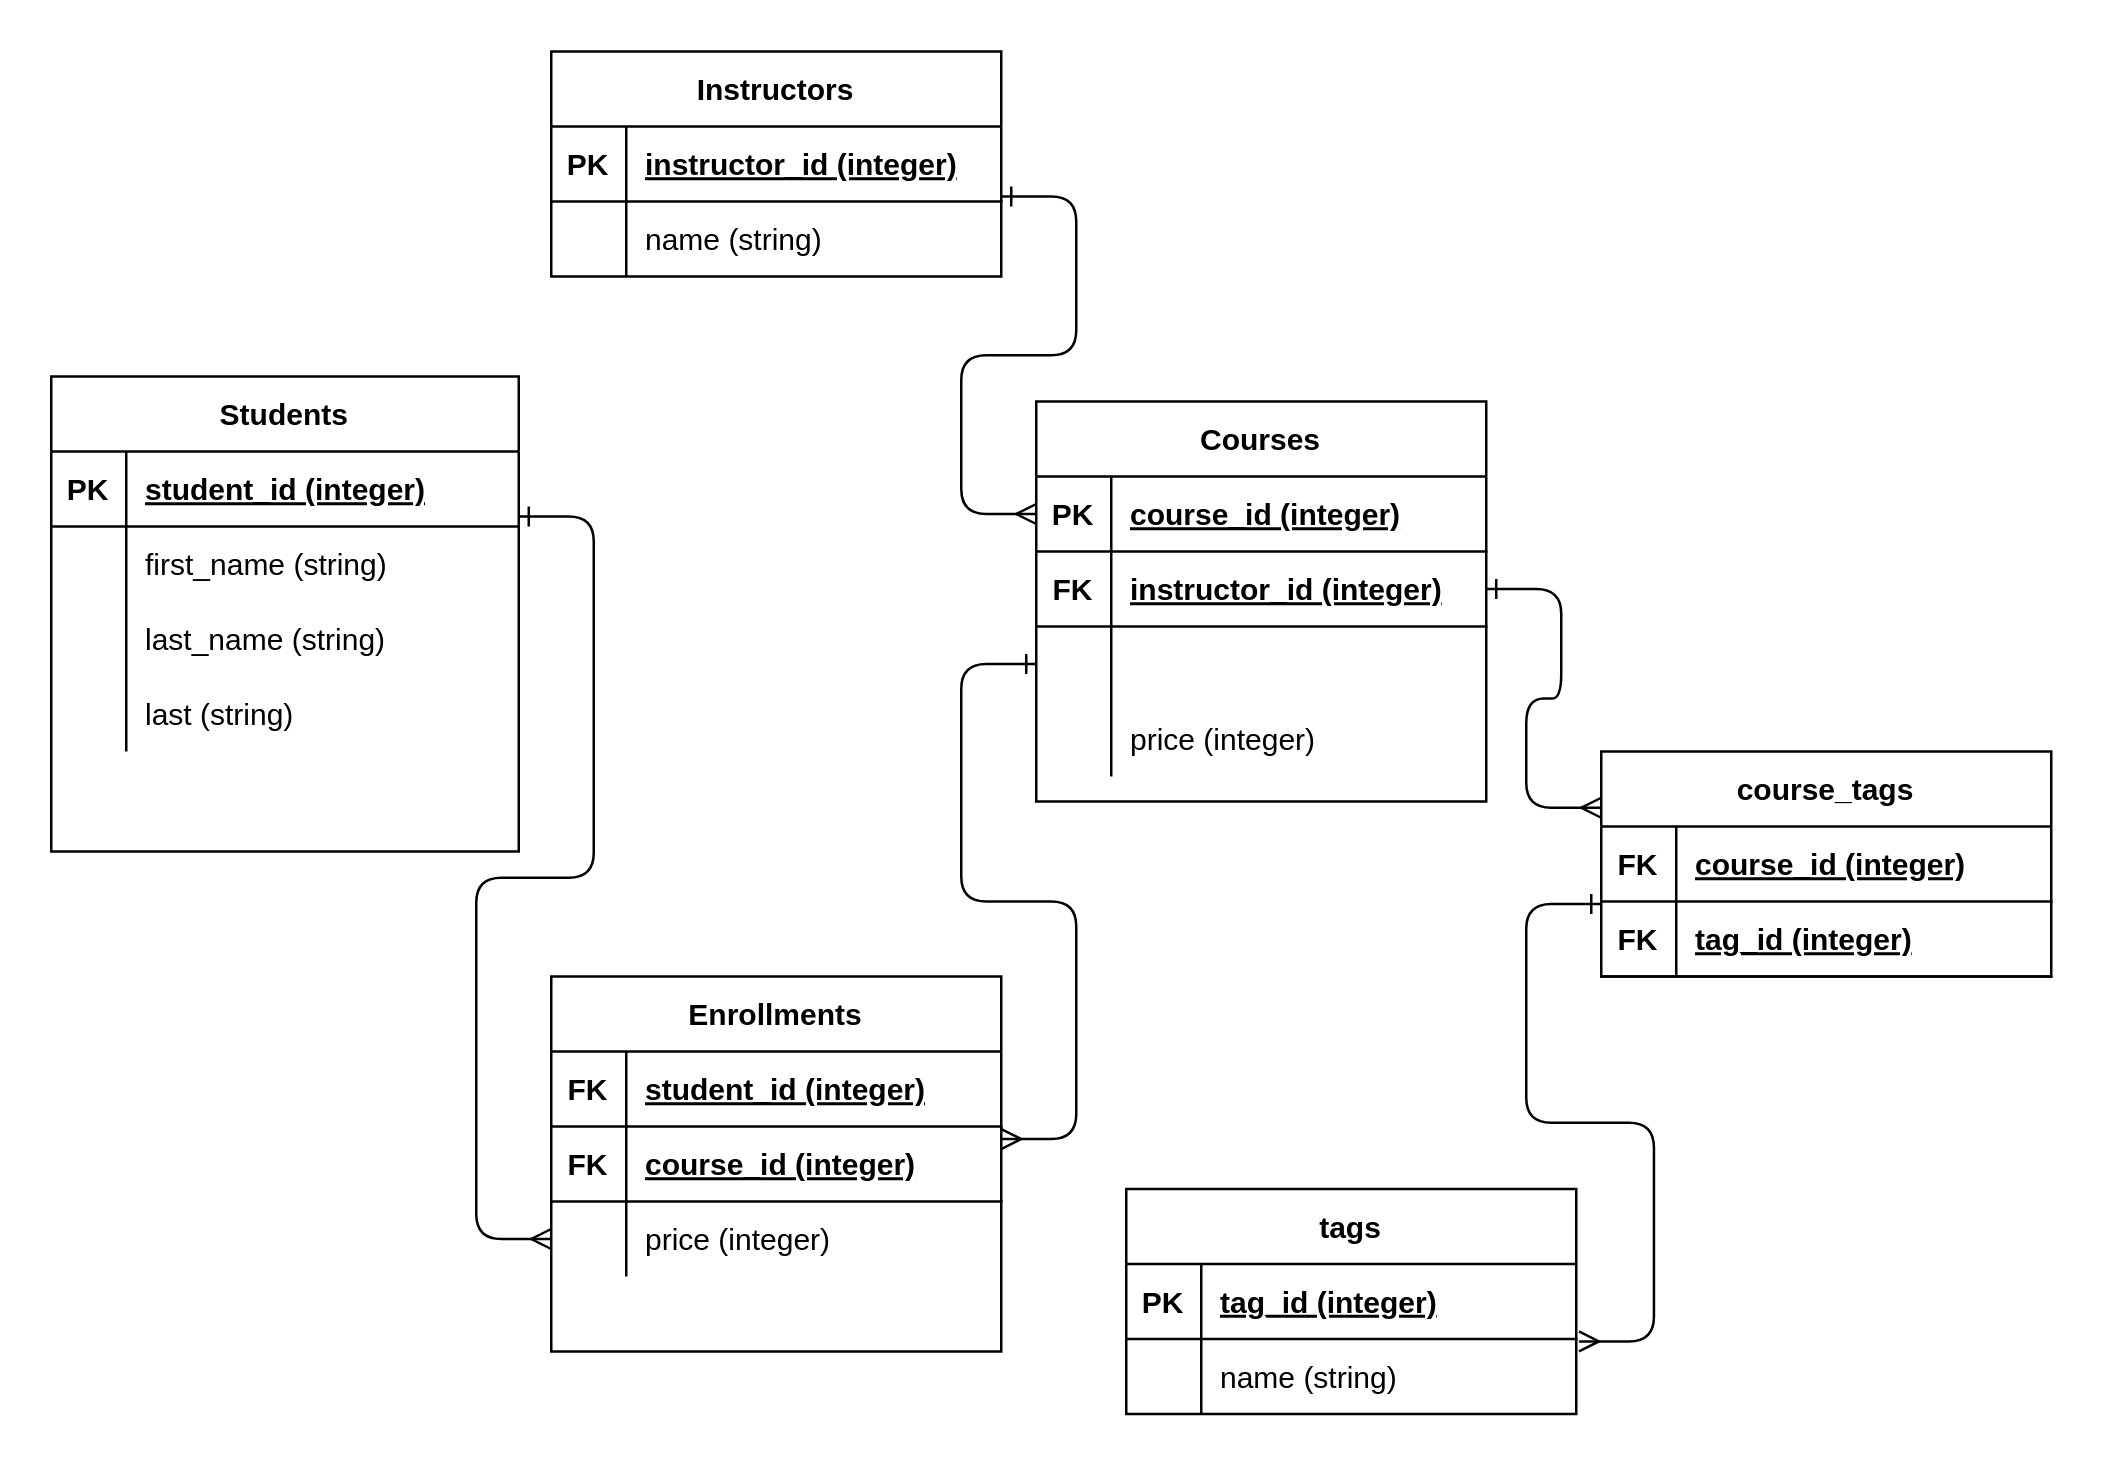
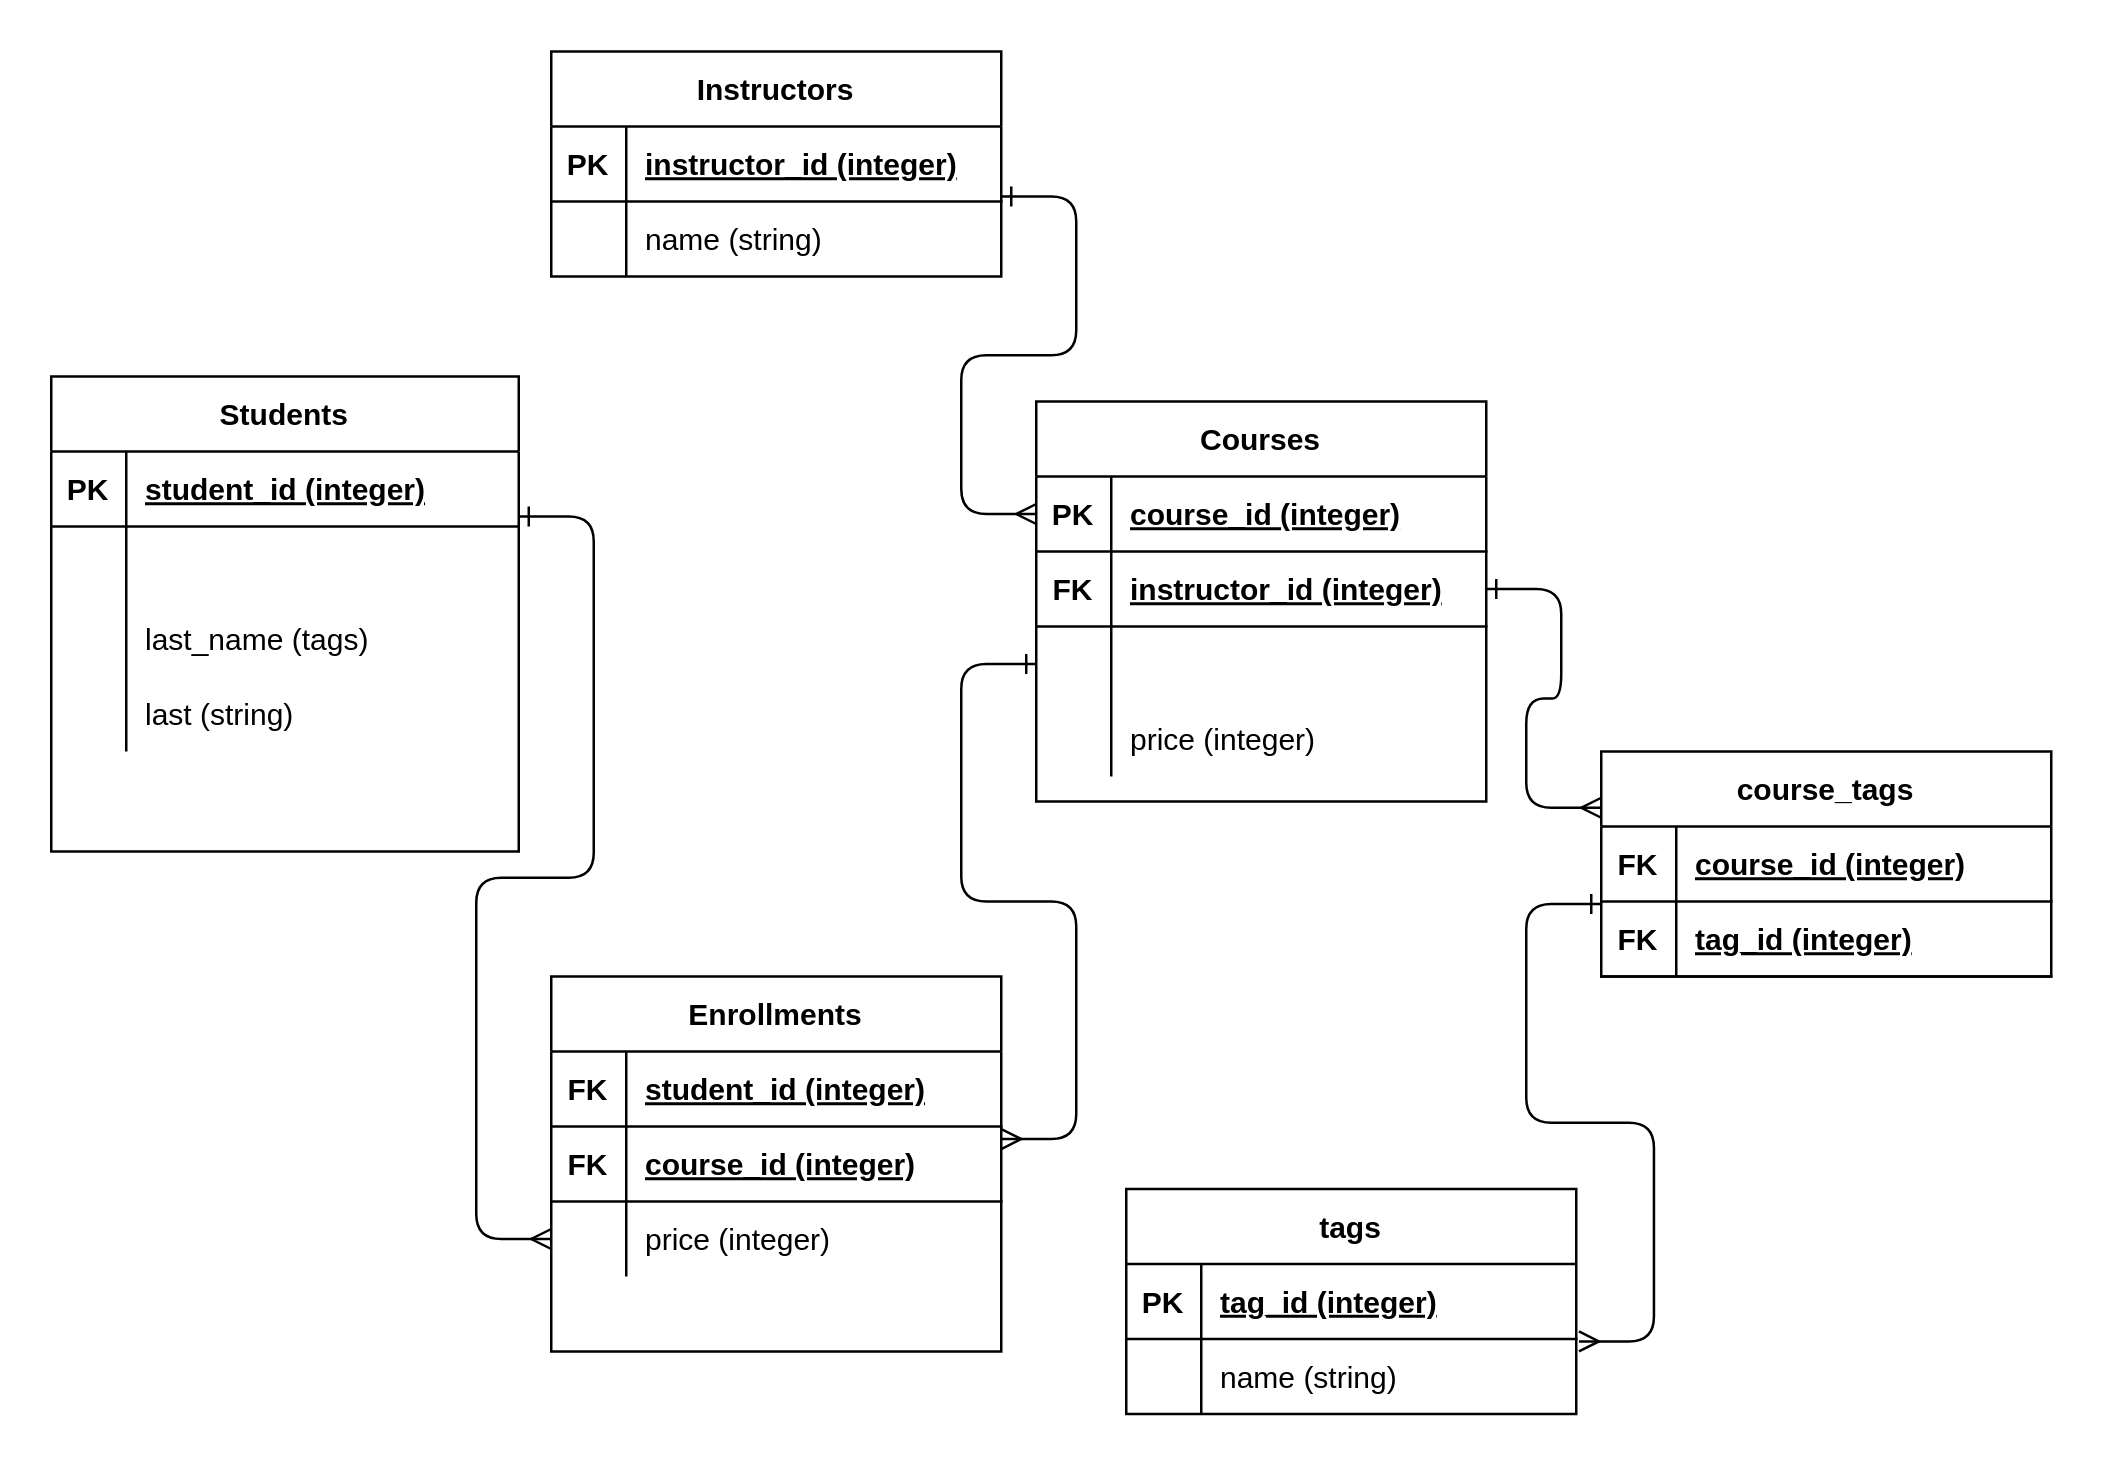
node "first_name (string)": removed
node "last_name (string)": label "last_name (string)" -> "last_name (tags)"
